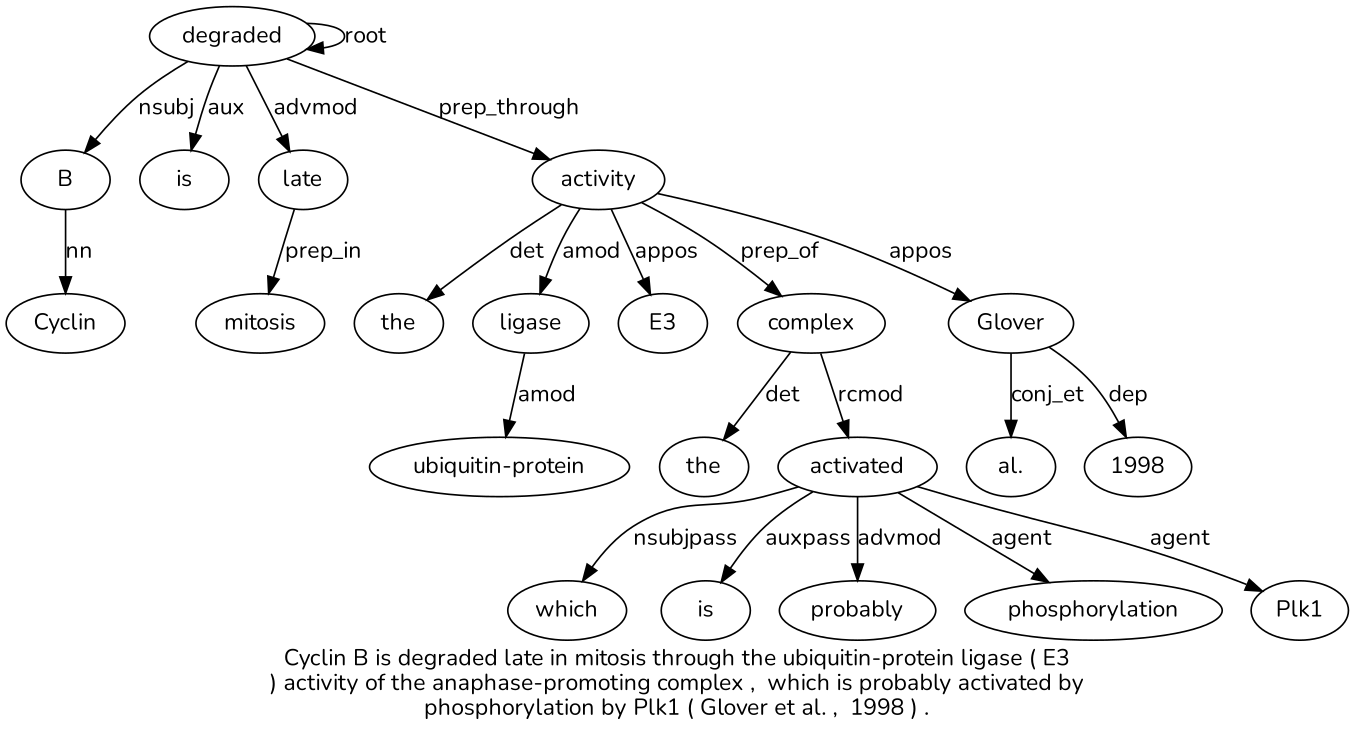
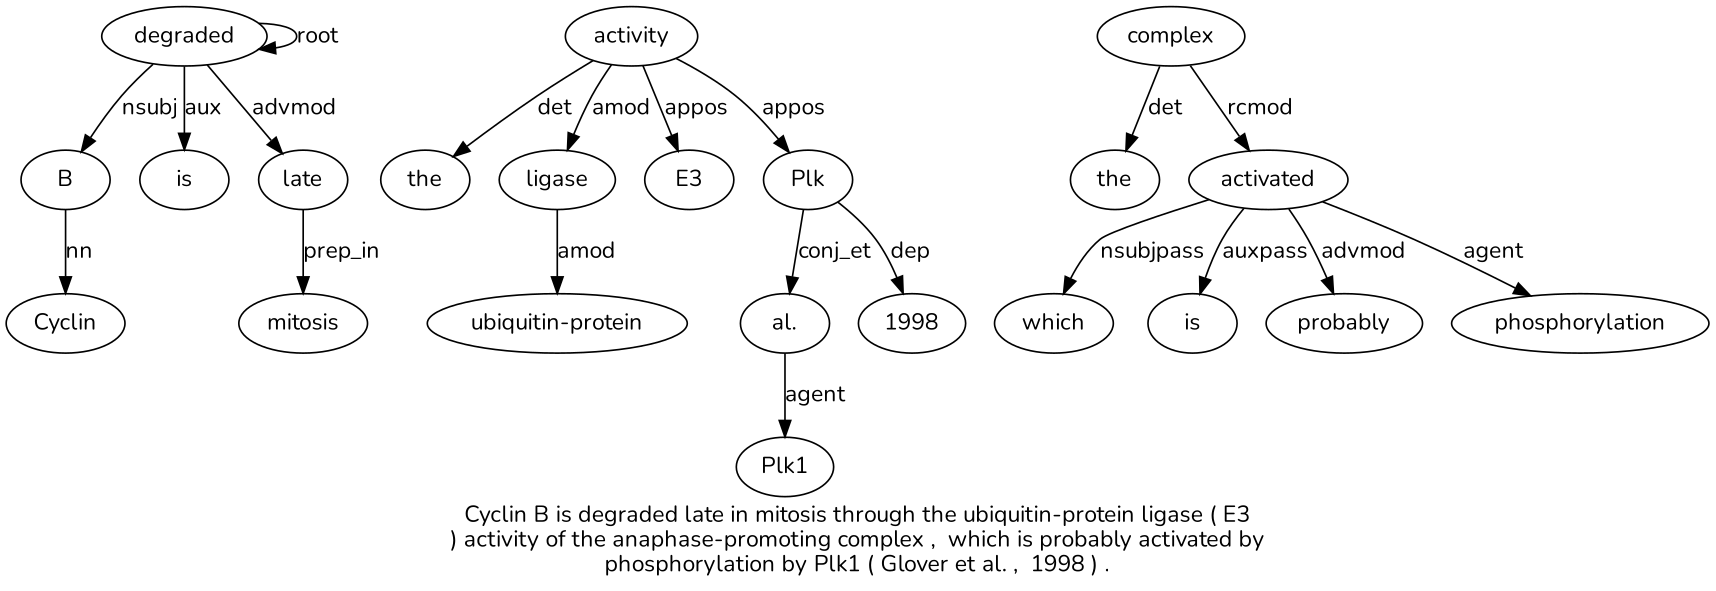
edge "degraded" -> "activity": removed, label "prep_through"
edge "activity" -> "complex": removed, label "prep_of"
node "Glover": label "Glover" -> "Plk"
edge "activated" -> "Plk1": now "al." -> "Plk1"
